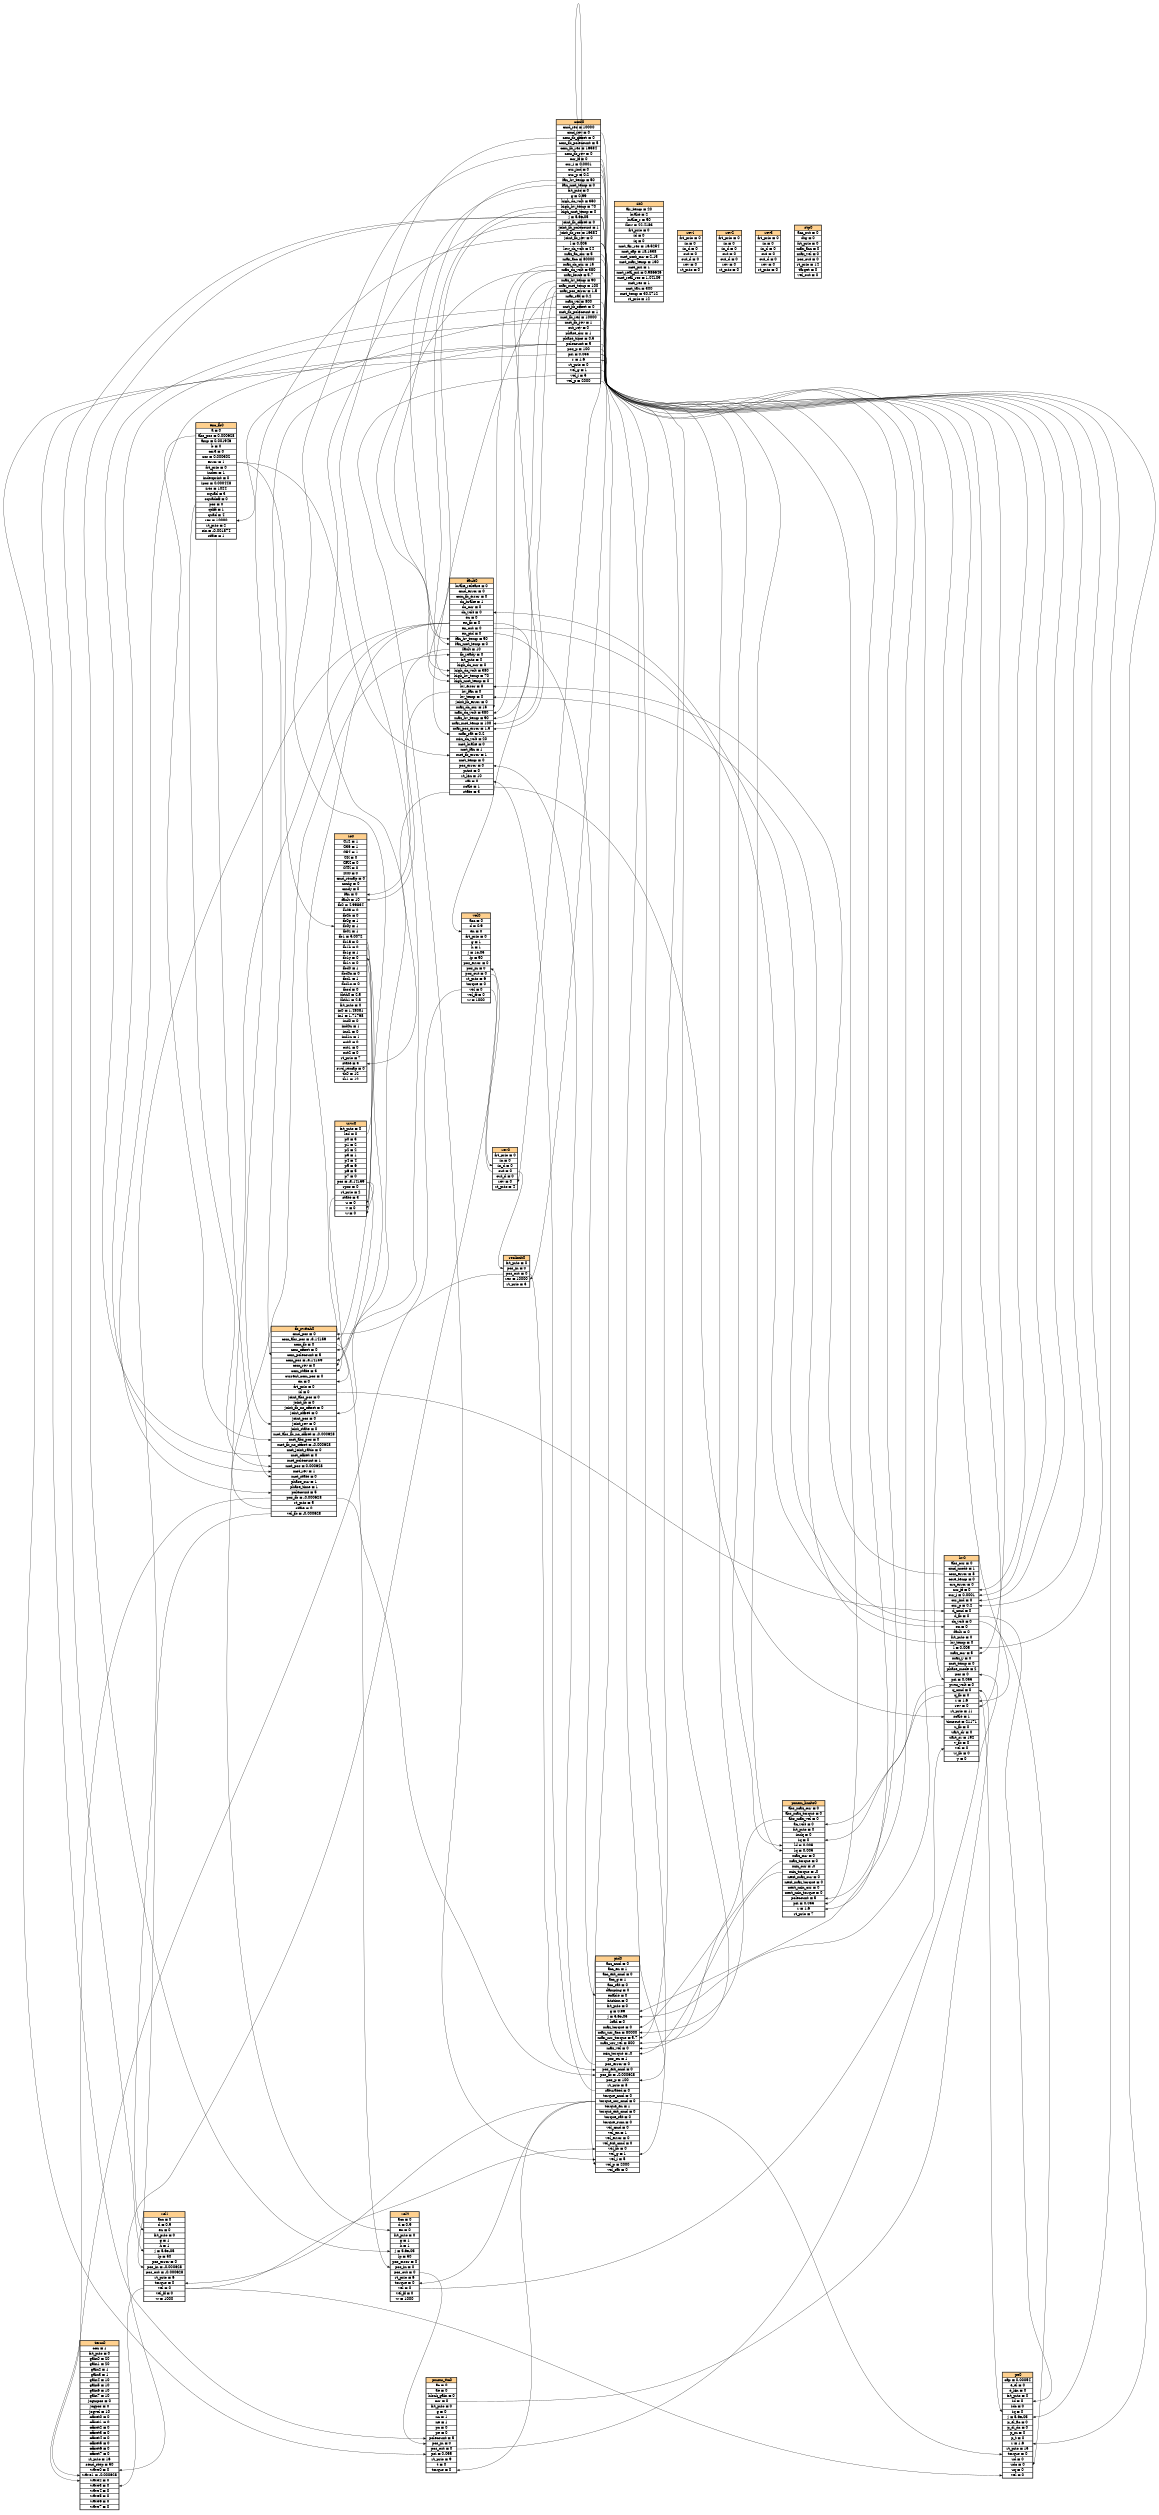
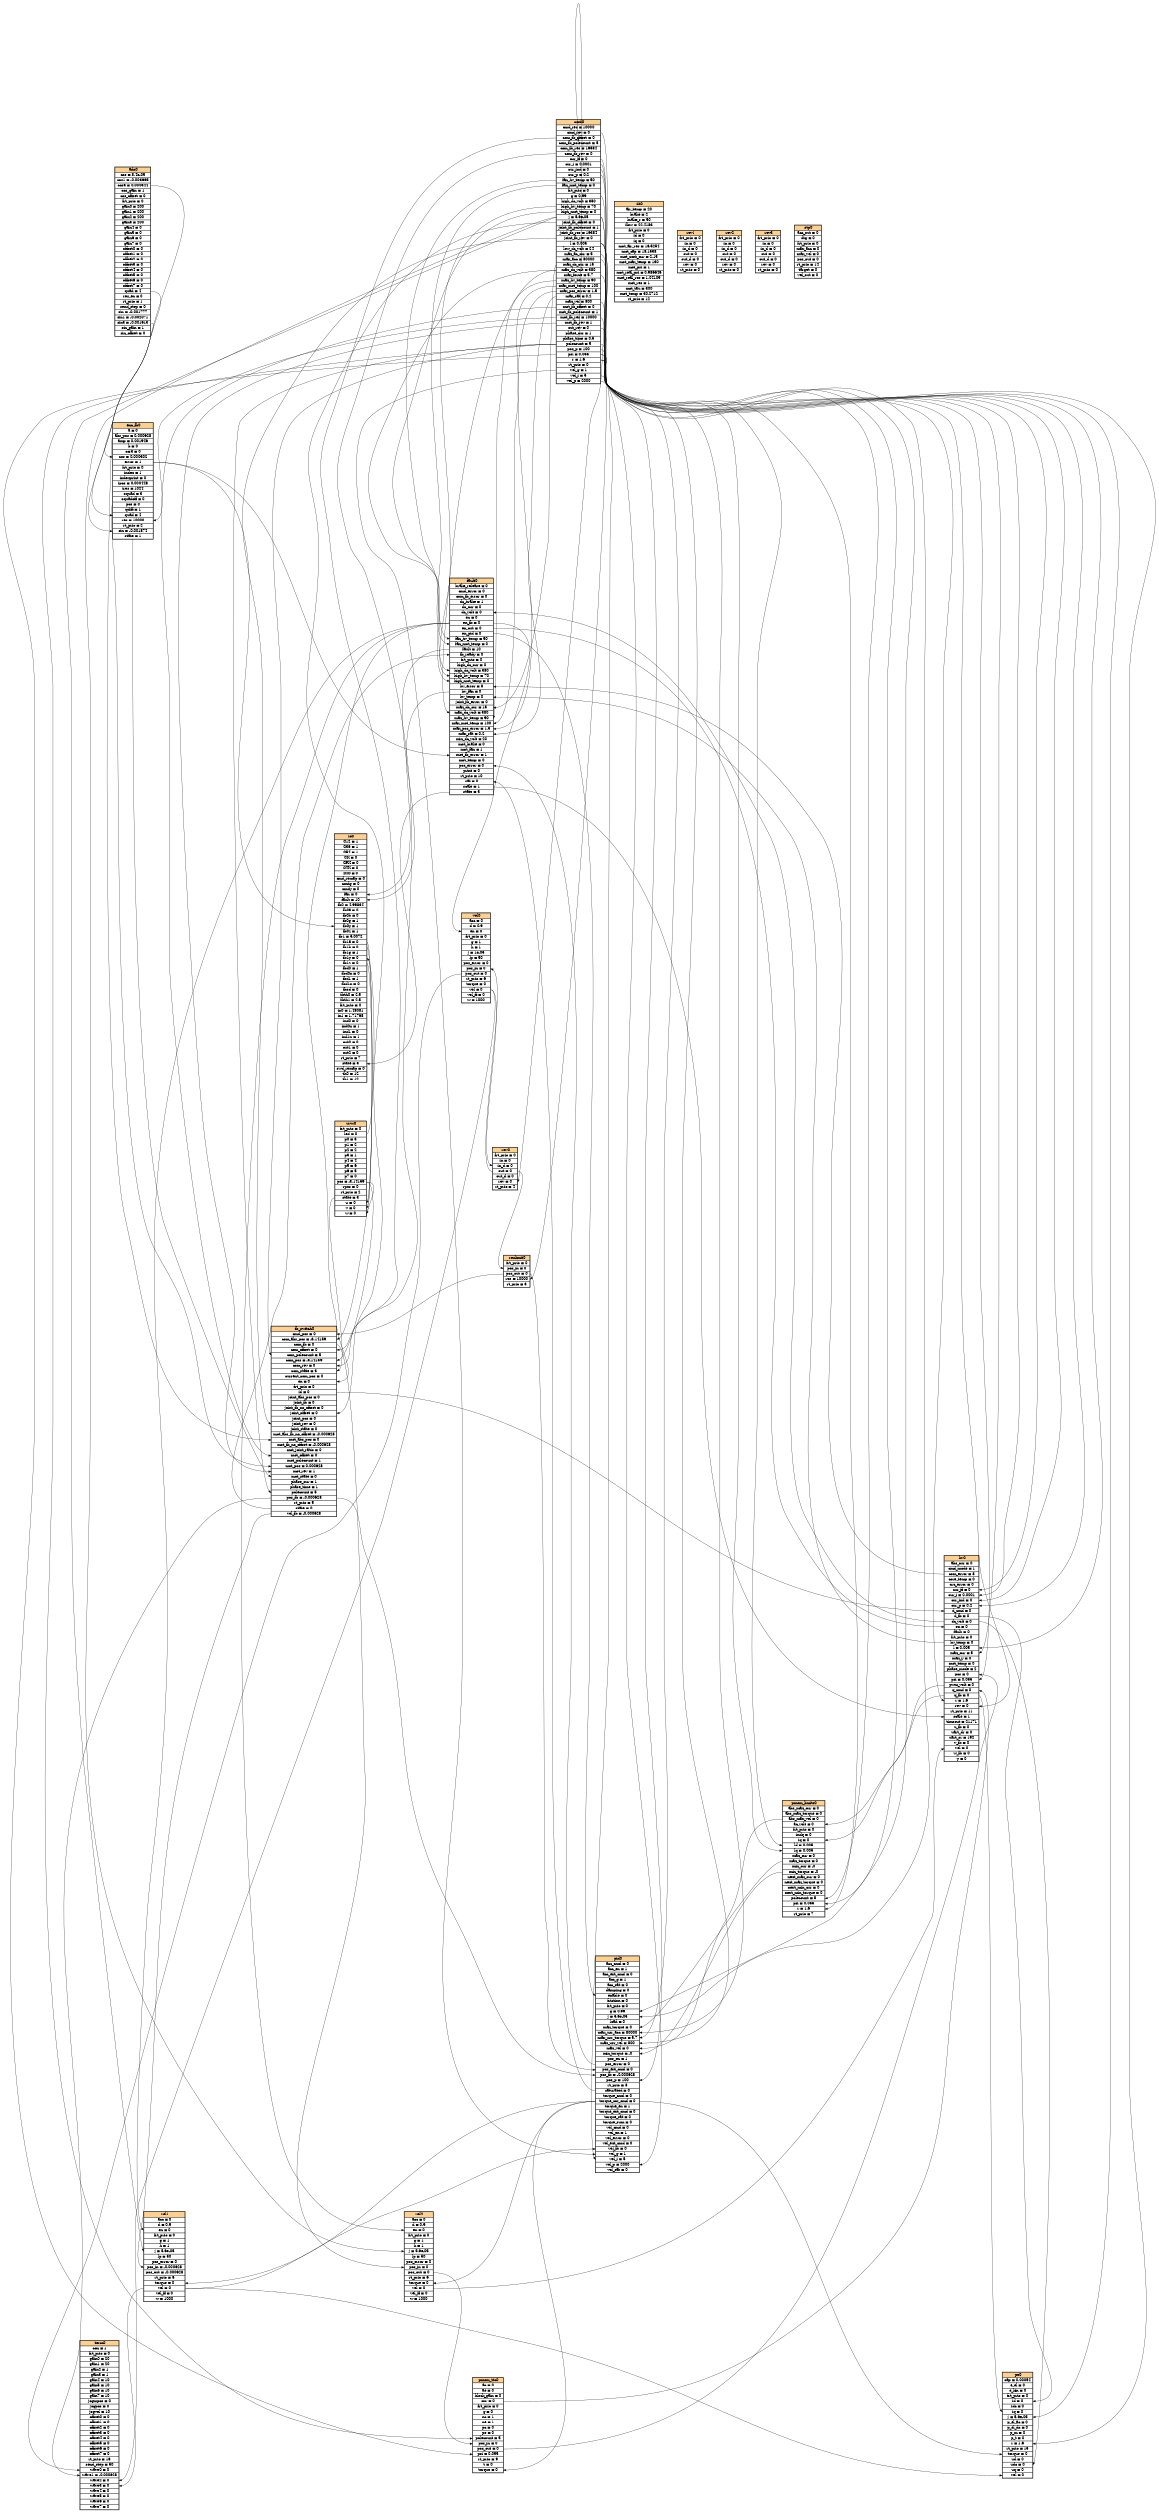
node "adc0": added
node "fault0": text "rt_kin = 10" -> "rt_prio = 10"
